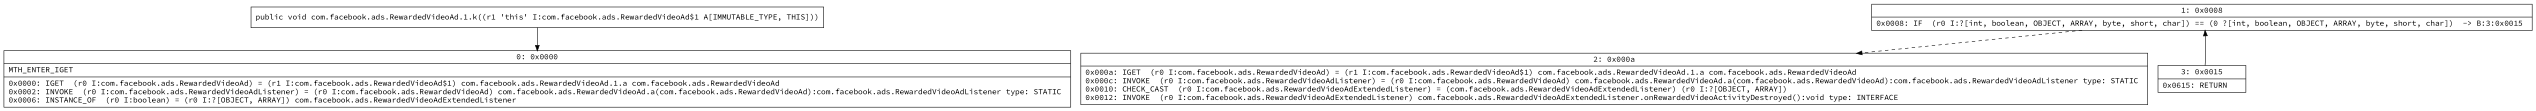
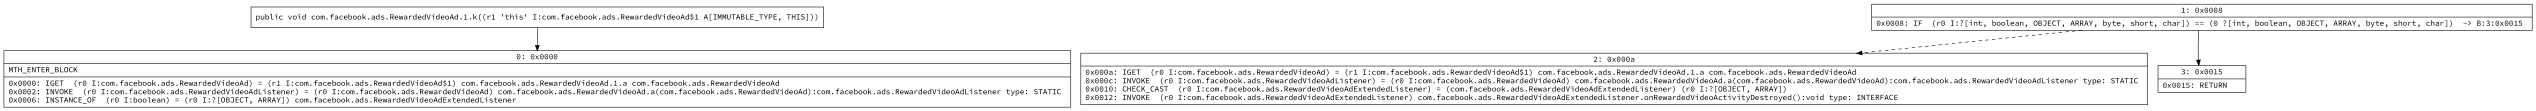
edge "3: 0x0015" -> "1: 0x0008": reversed
node "0: 0x0000": text "MTH_ENTER_IGET" -> "MTH_ENTER_BLOCK"
node "3: 0x0015": text "0x0615: RETURN" -> "0x0015: RETURN"
